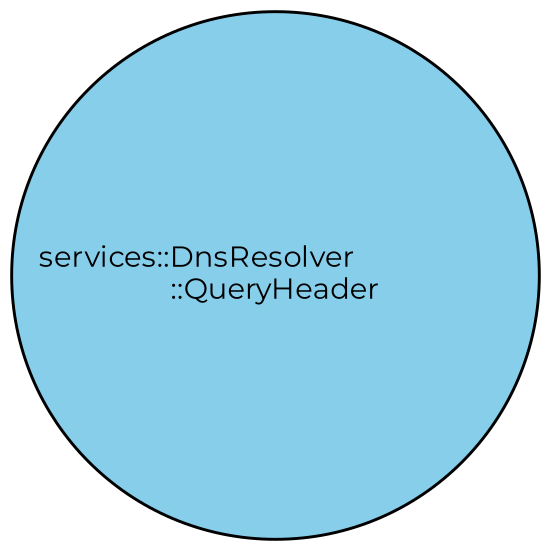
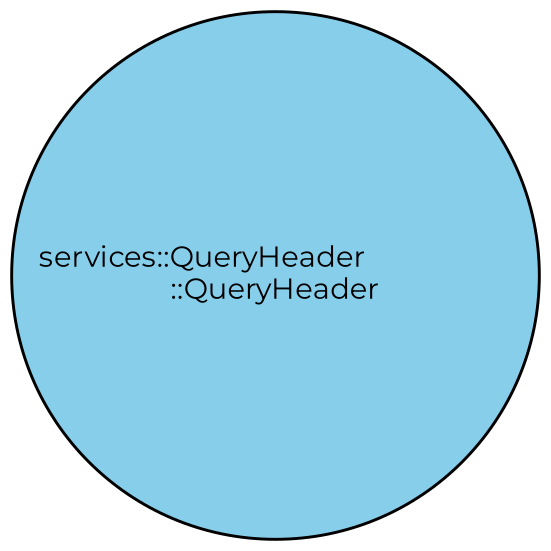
node "services::DnsResolver ::QueryHeader": label "services::DnsResolver ::QueryHeader" -> "services::QueryHeader ::QueryHeader"
